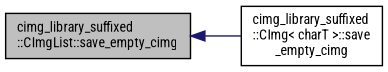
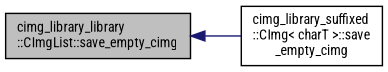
node "cimg_library_suffixed ::CImgList::save_empty_cimg": label "cimg_library_suffixed ::CImgList::save_empty_cimg" -> "cimg_library_library ::CImgList::save_empty_cimg"
